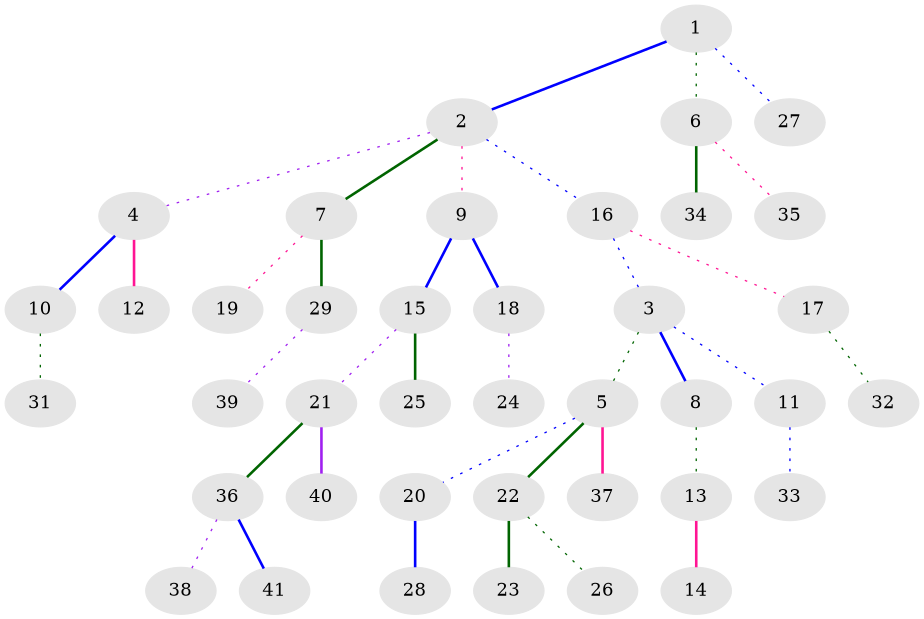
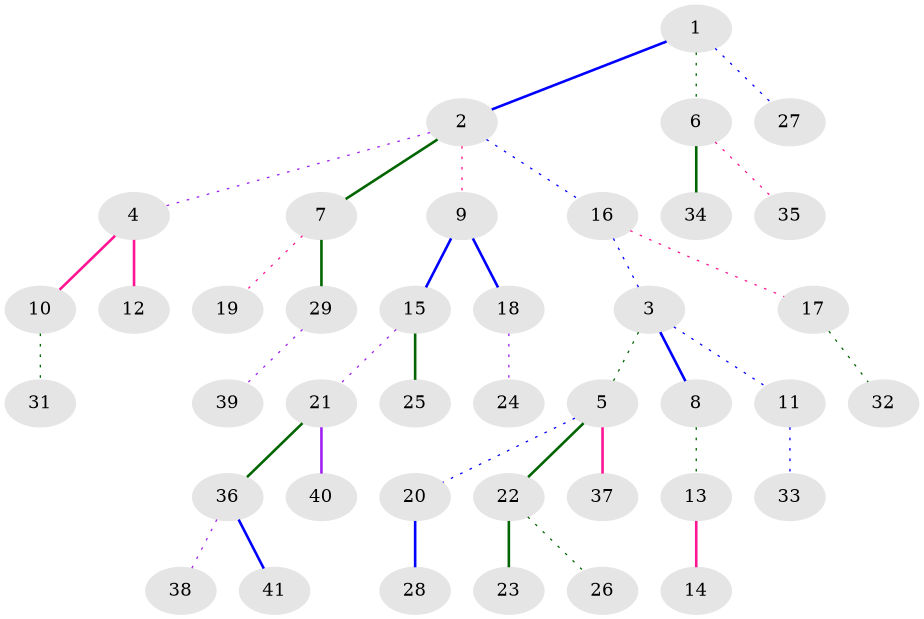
edge "4" -- "10": color blue -> deeppink
